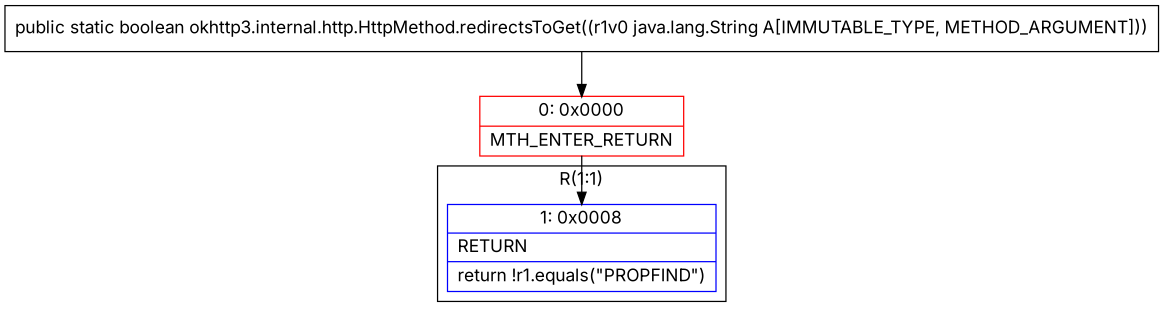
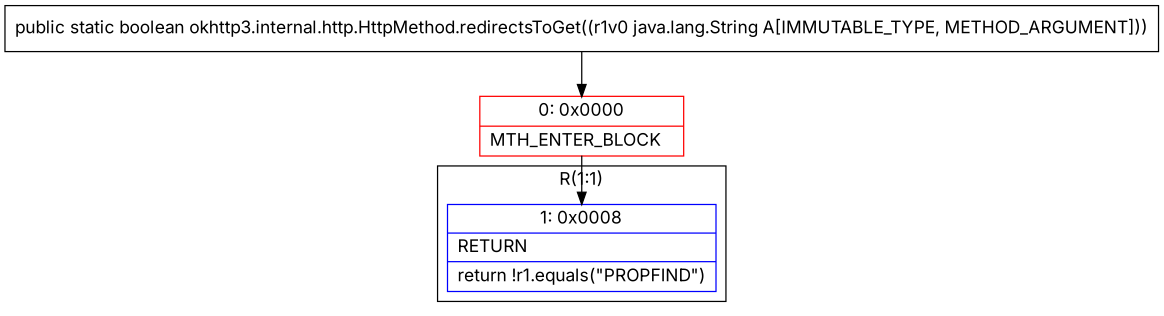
node "0: 0x0000": text "MTH_ENTER_RETURN" -> "MTH_ENTER_BLOCK"
